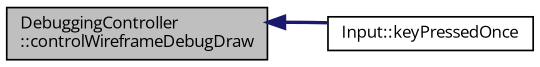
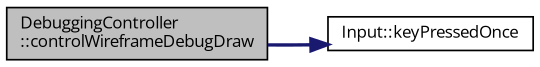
edge "Input::keyPressedOnce" -> "DebuggingController ::controlWireframeDebugDraw": reversed
